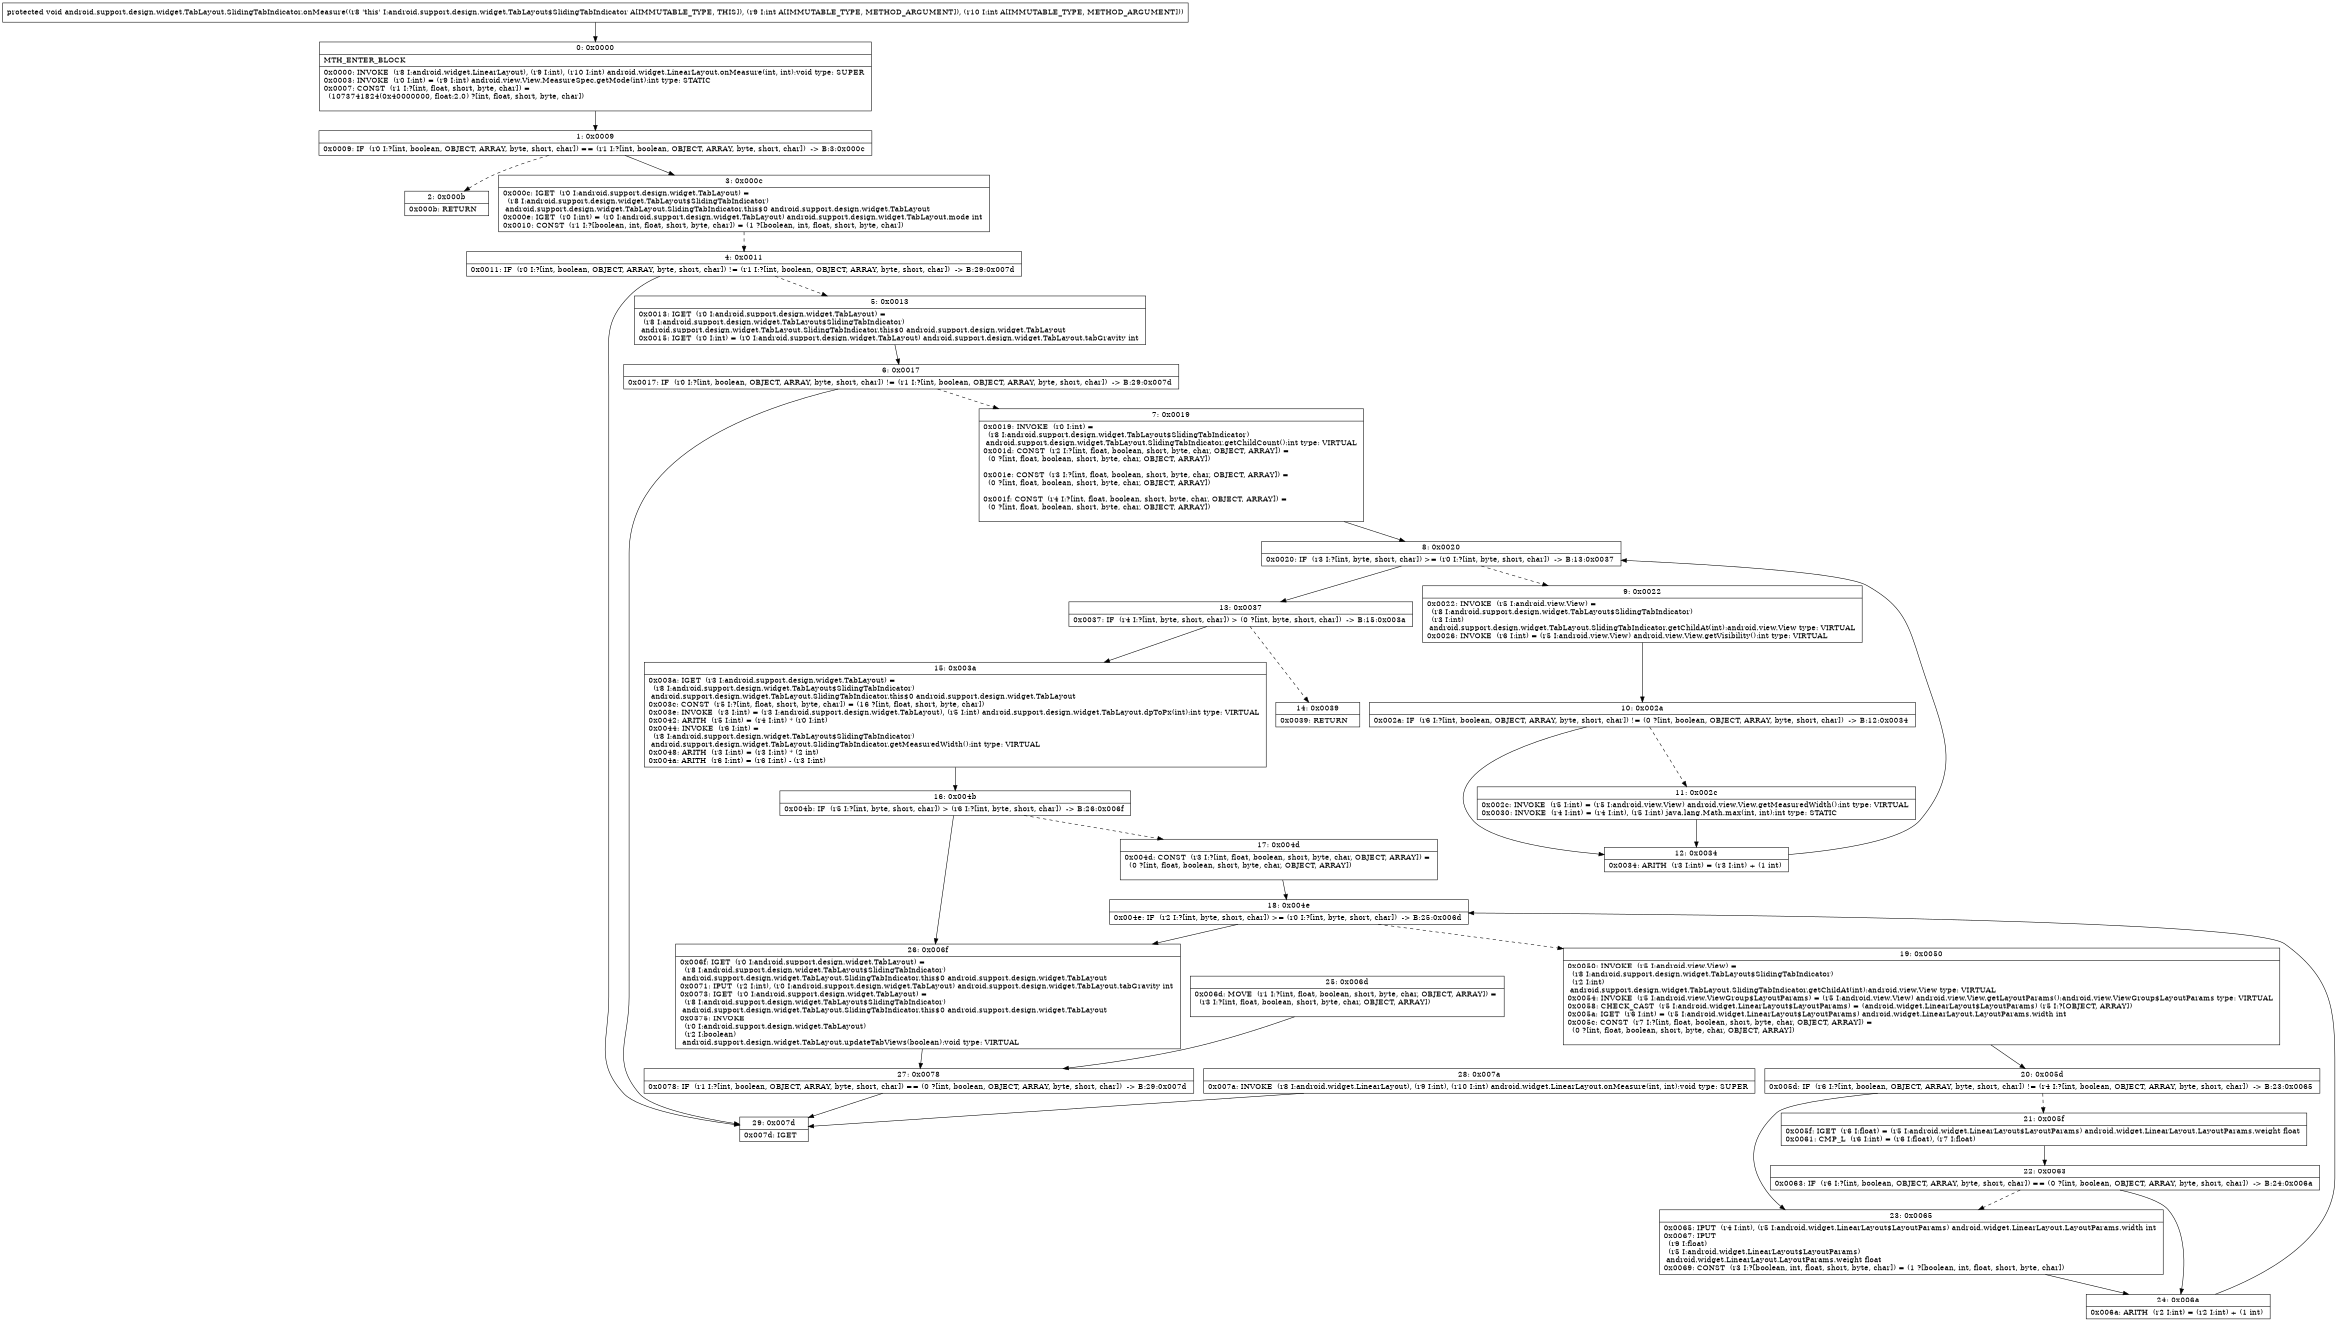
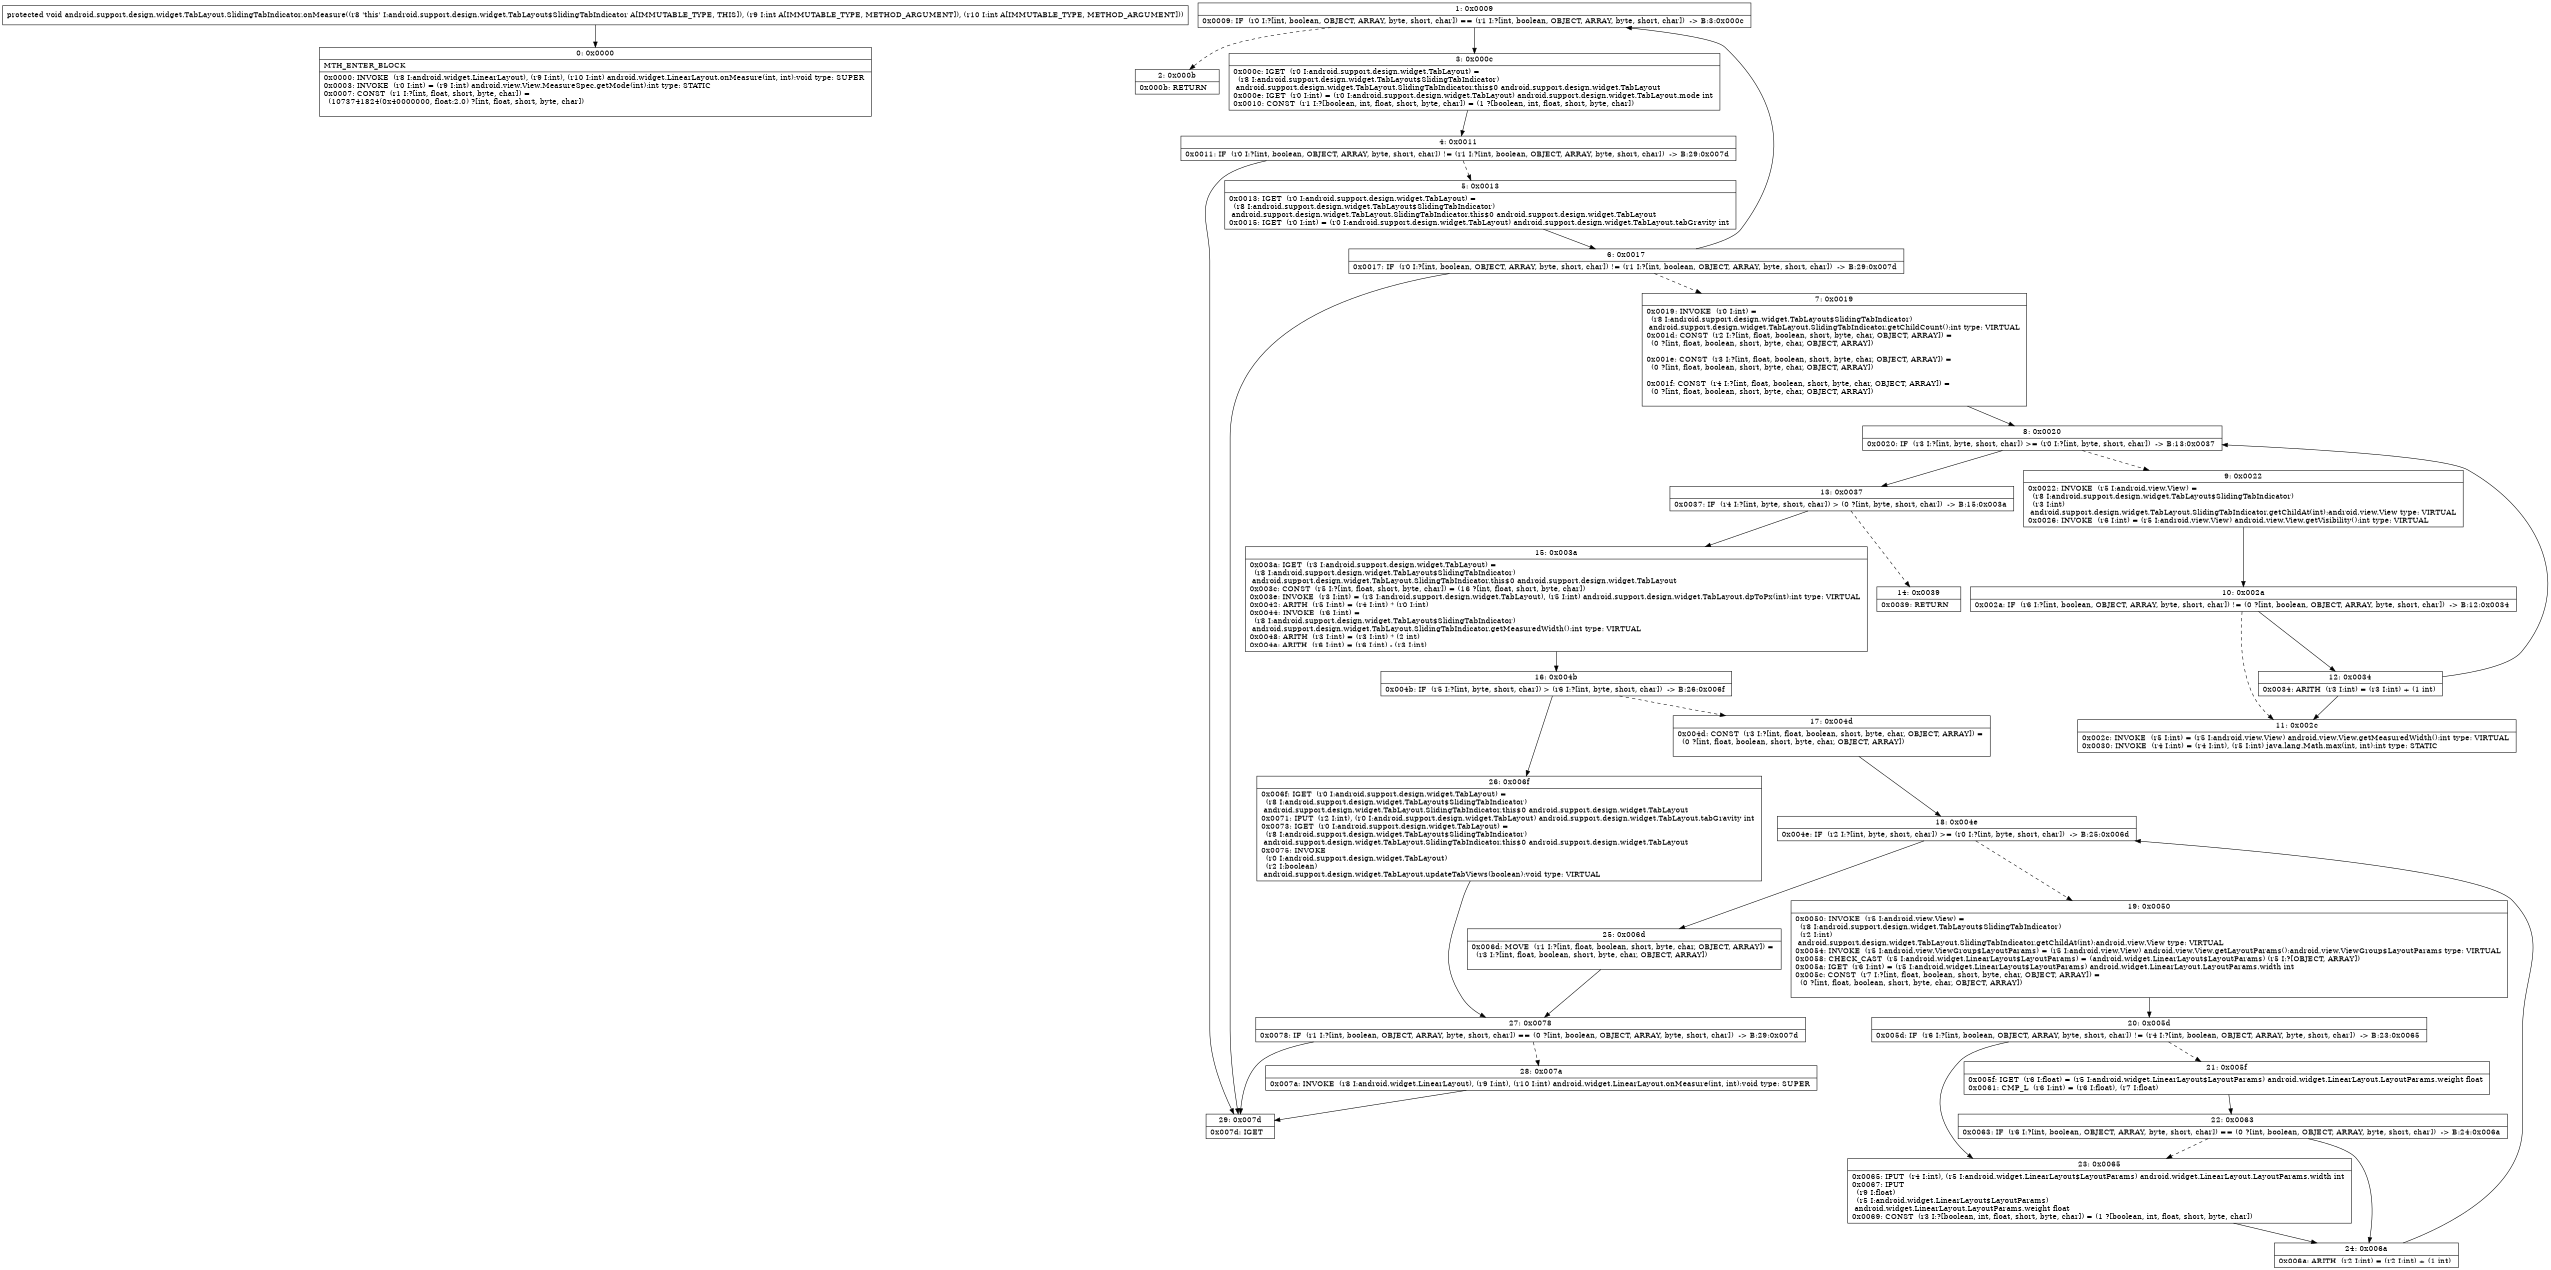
edge "0: 0x0000" -> "1: 0x0009": now "6: 0x0017" -> "1: 0x0009"
edge "3: 0x000c" -> "4: 0x0011": style dashed -> solid
edge "11: 0x002c" -> "12: 0x0034": reversed
edge "18: 0x004e" -> "26: 0x006f": now "18: 0x004e" -> "25: 0x006d"
node "26: 0x006f": text "0x0375: INVOKE" -> "0x0075: INVOKE"
edge "27: 0x0078" -> "28: 0x007a": added
